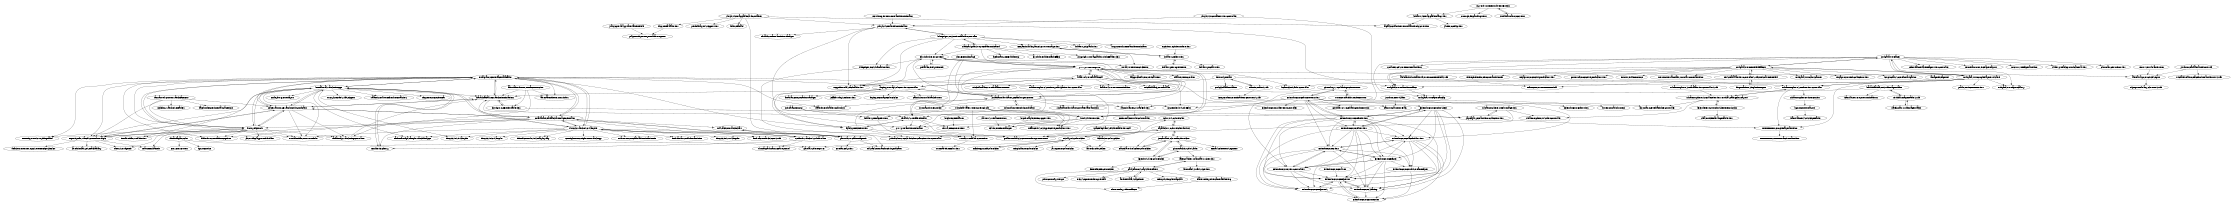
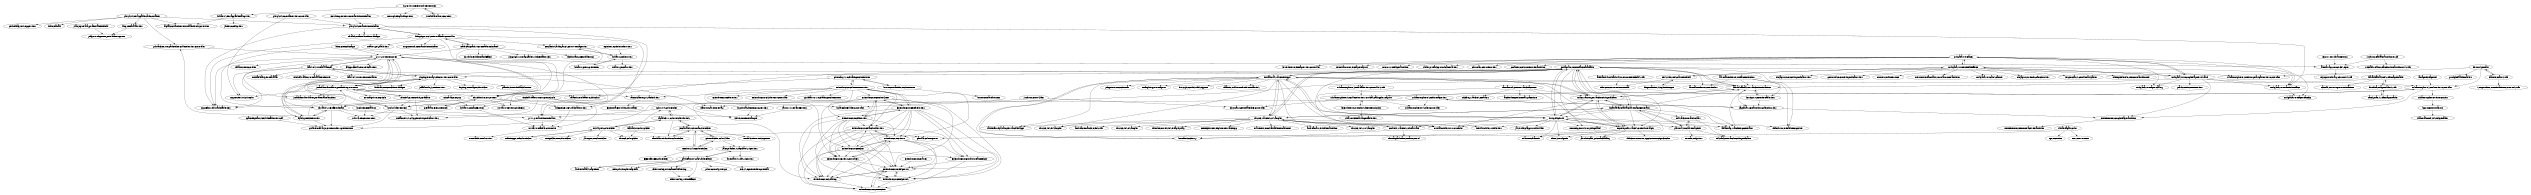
node "hebertialmeida/HAPaperViewController": label "hebertialmeida/HAPaperViewController" -> "leverdeterre/HAPaperViewController"
node "LR-SAParallaxViewControllerSwift/LRSmartTextField": label "LR-SAParallaxViewControllerSwift/LRSmartTextField" -> "LR-Studio/LRSmartTextField"
edge "JV17/JVMenuPopover" -> "yuhua-chen/MCCardPickerCollectionViewController": reversed
